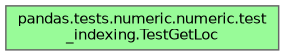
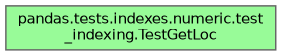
node "pandas.tests.numeric.numeric.test _indexing.TestGetLoc": label "pandas.tests.numeric.numeric.test _indexing.TestGetLoc" -> "pandas.tests.indexes.numeric.test _indexing.TestGetLoc"
